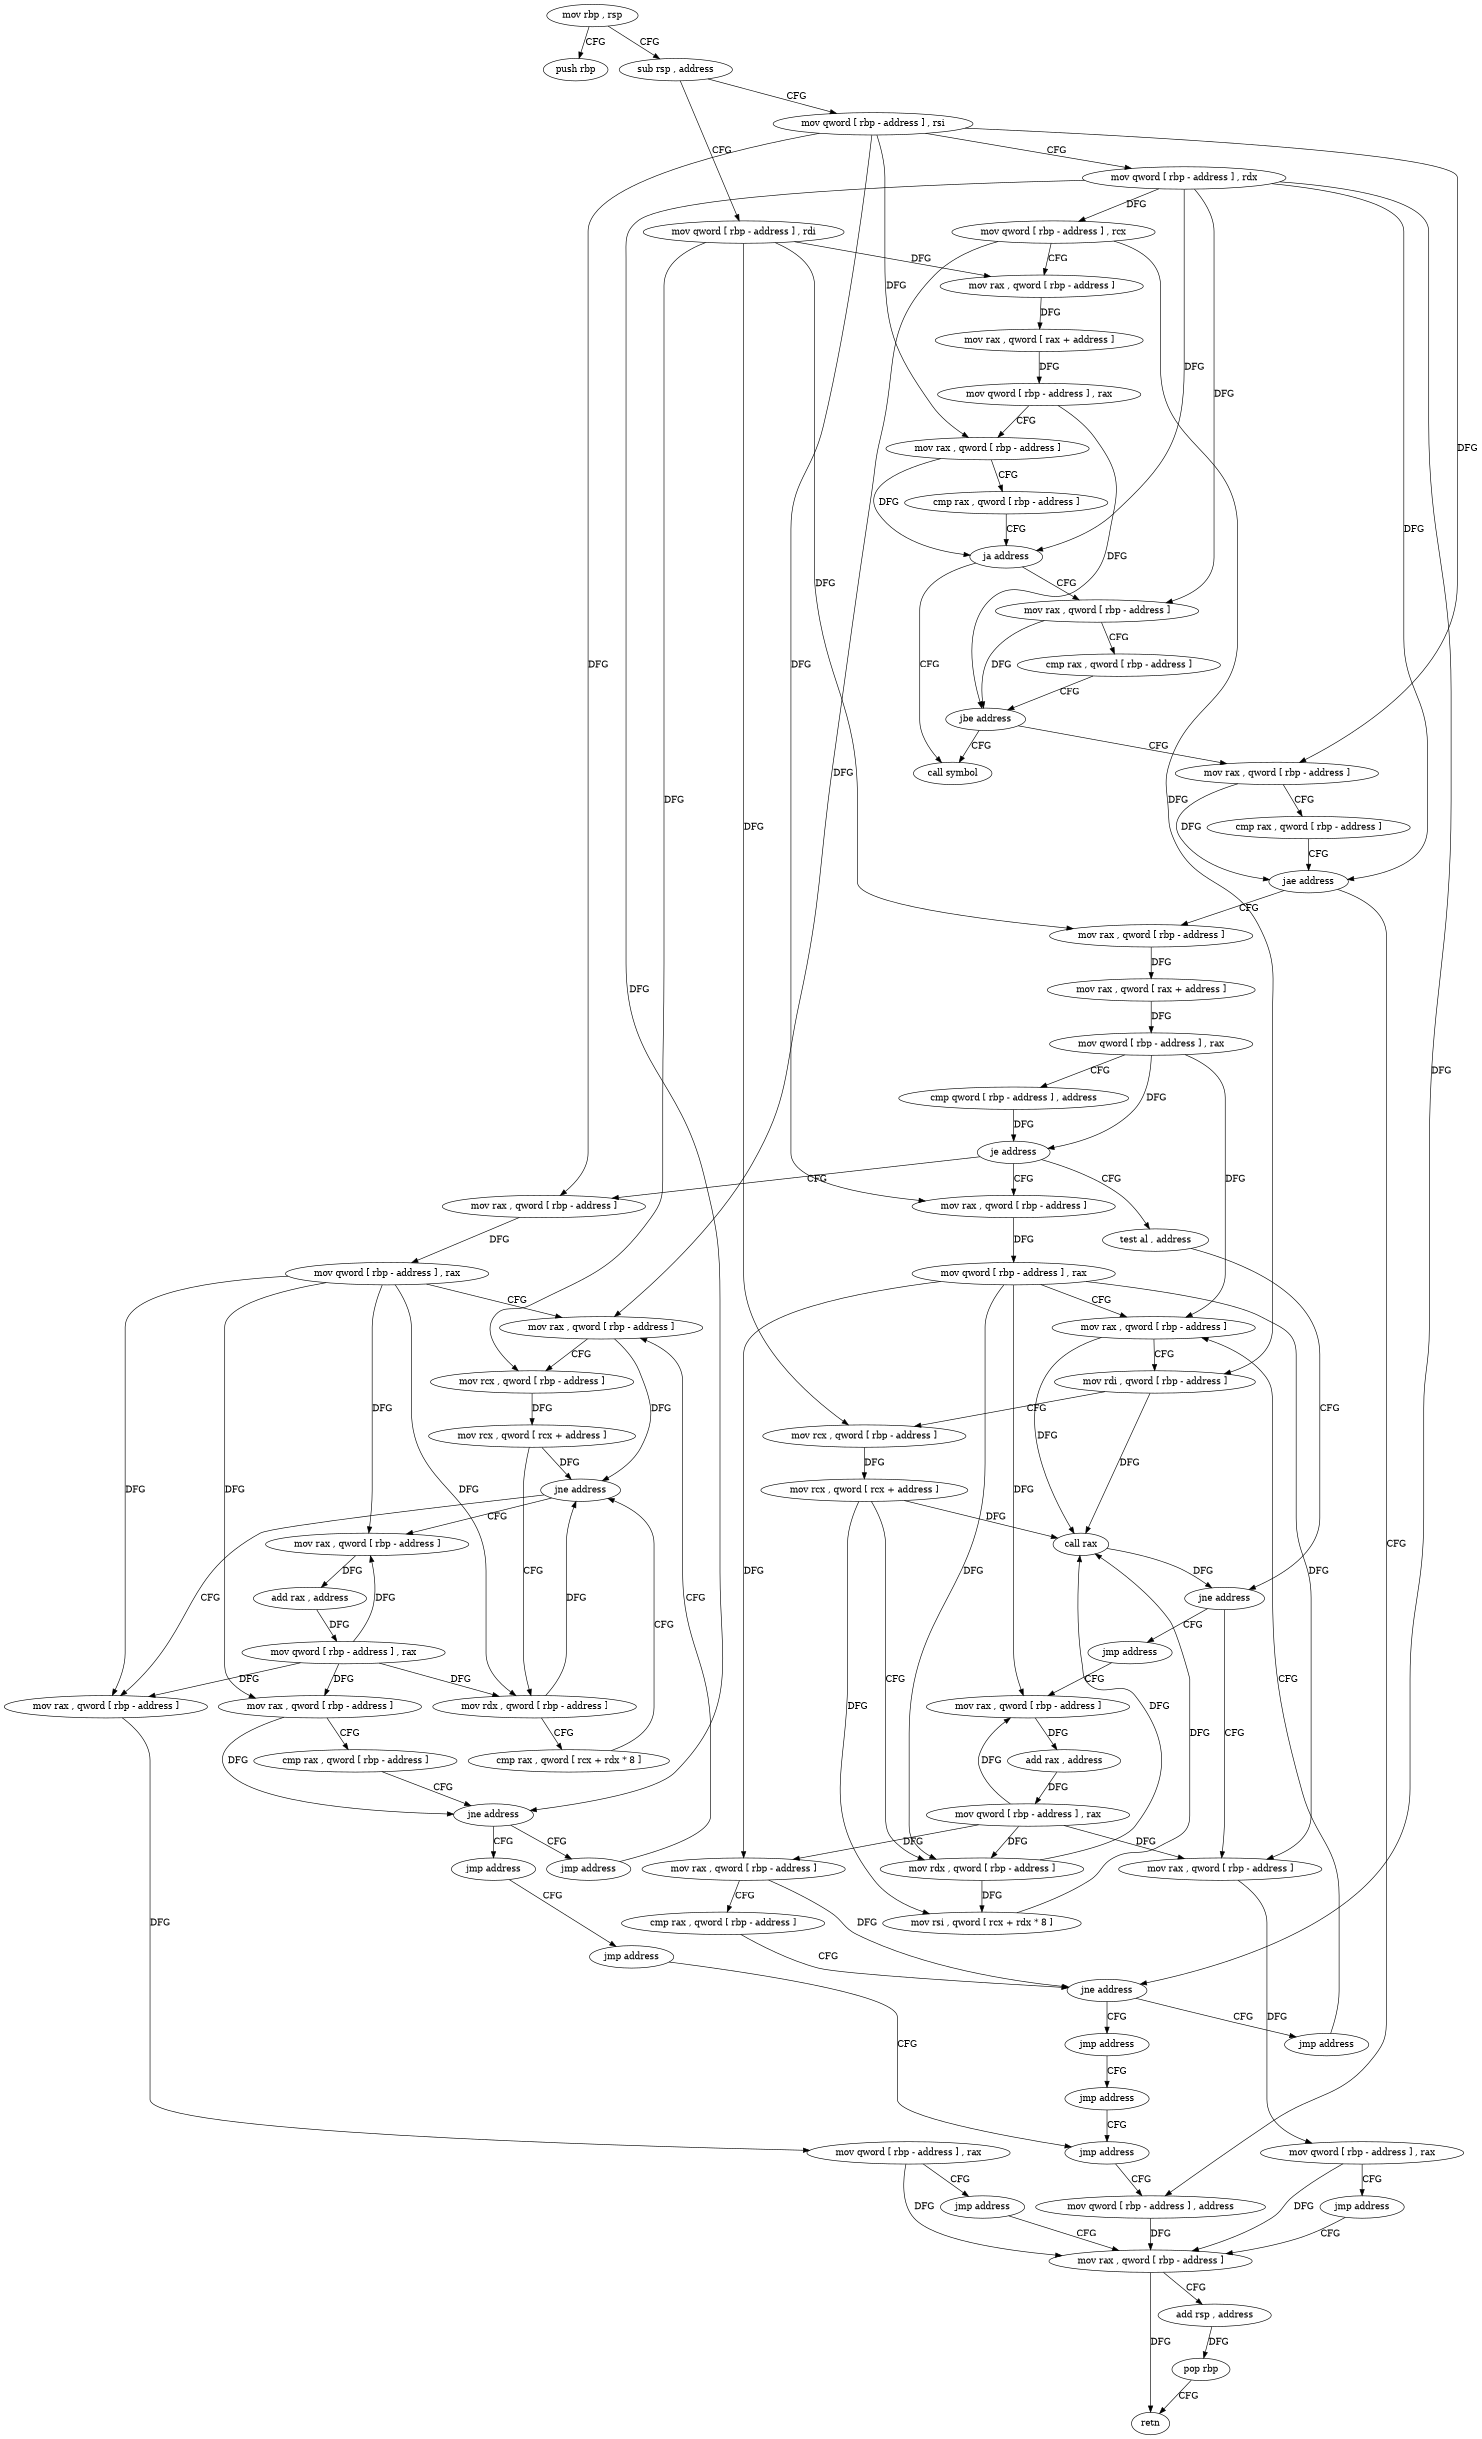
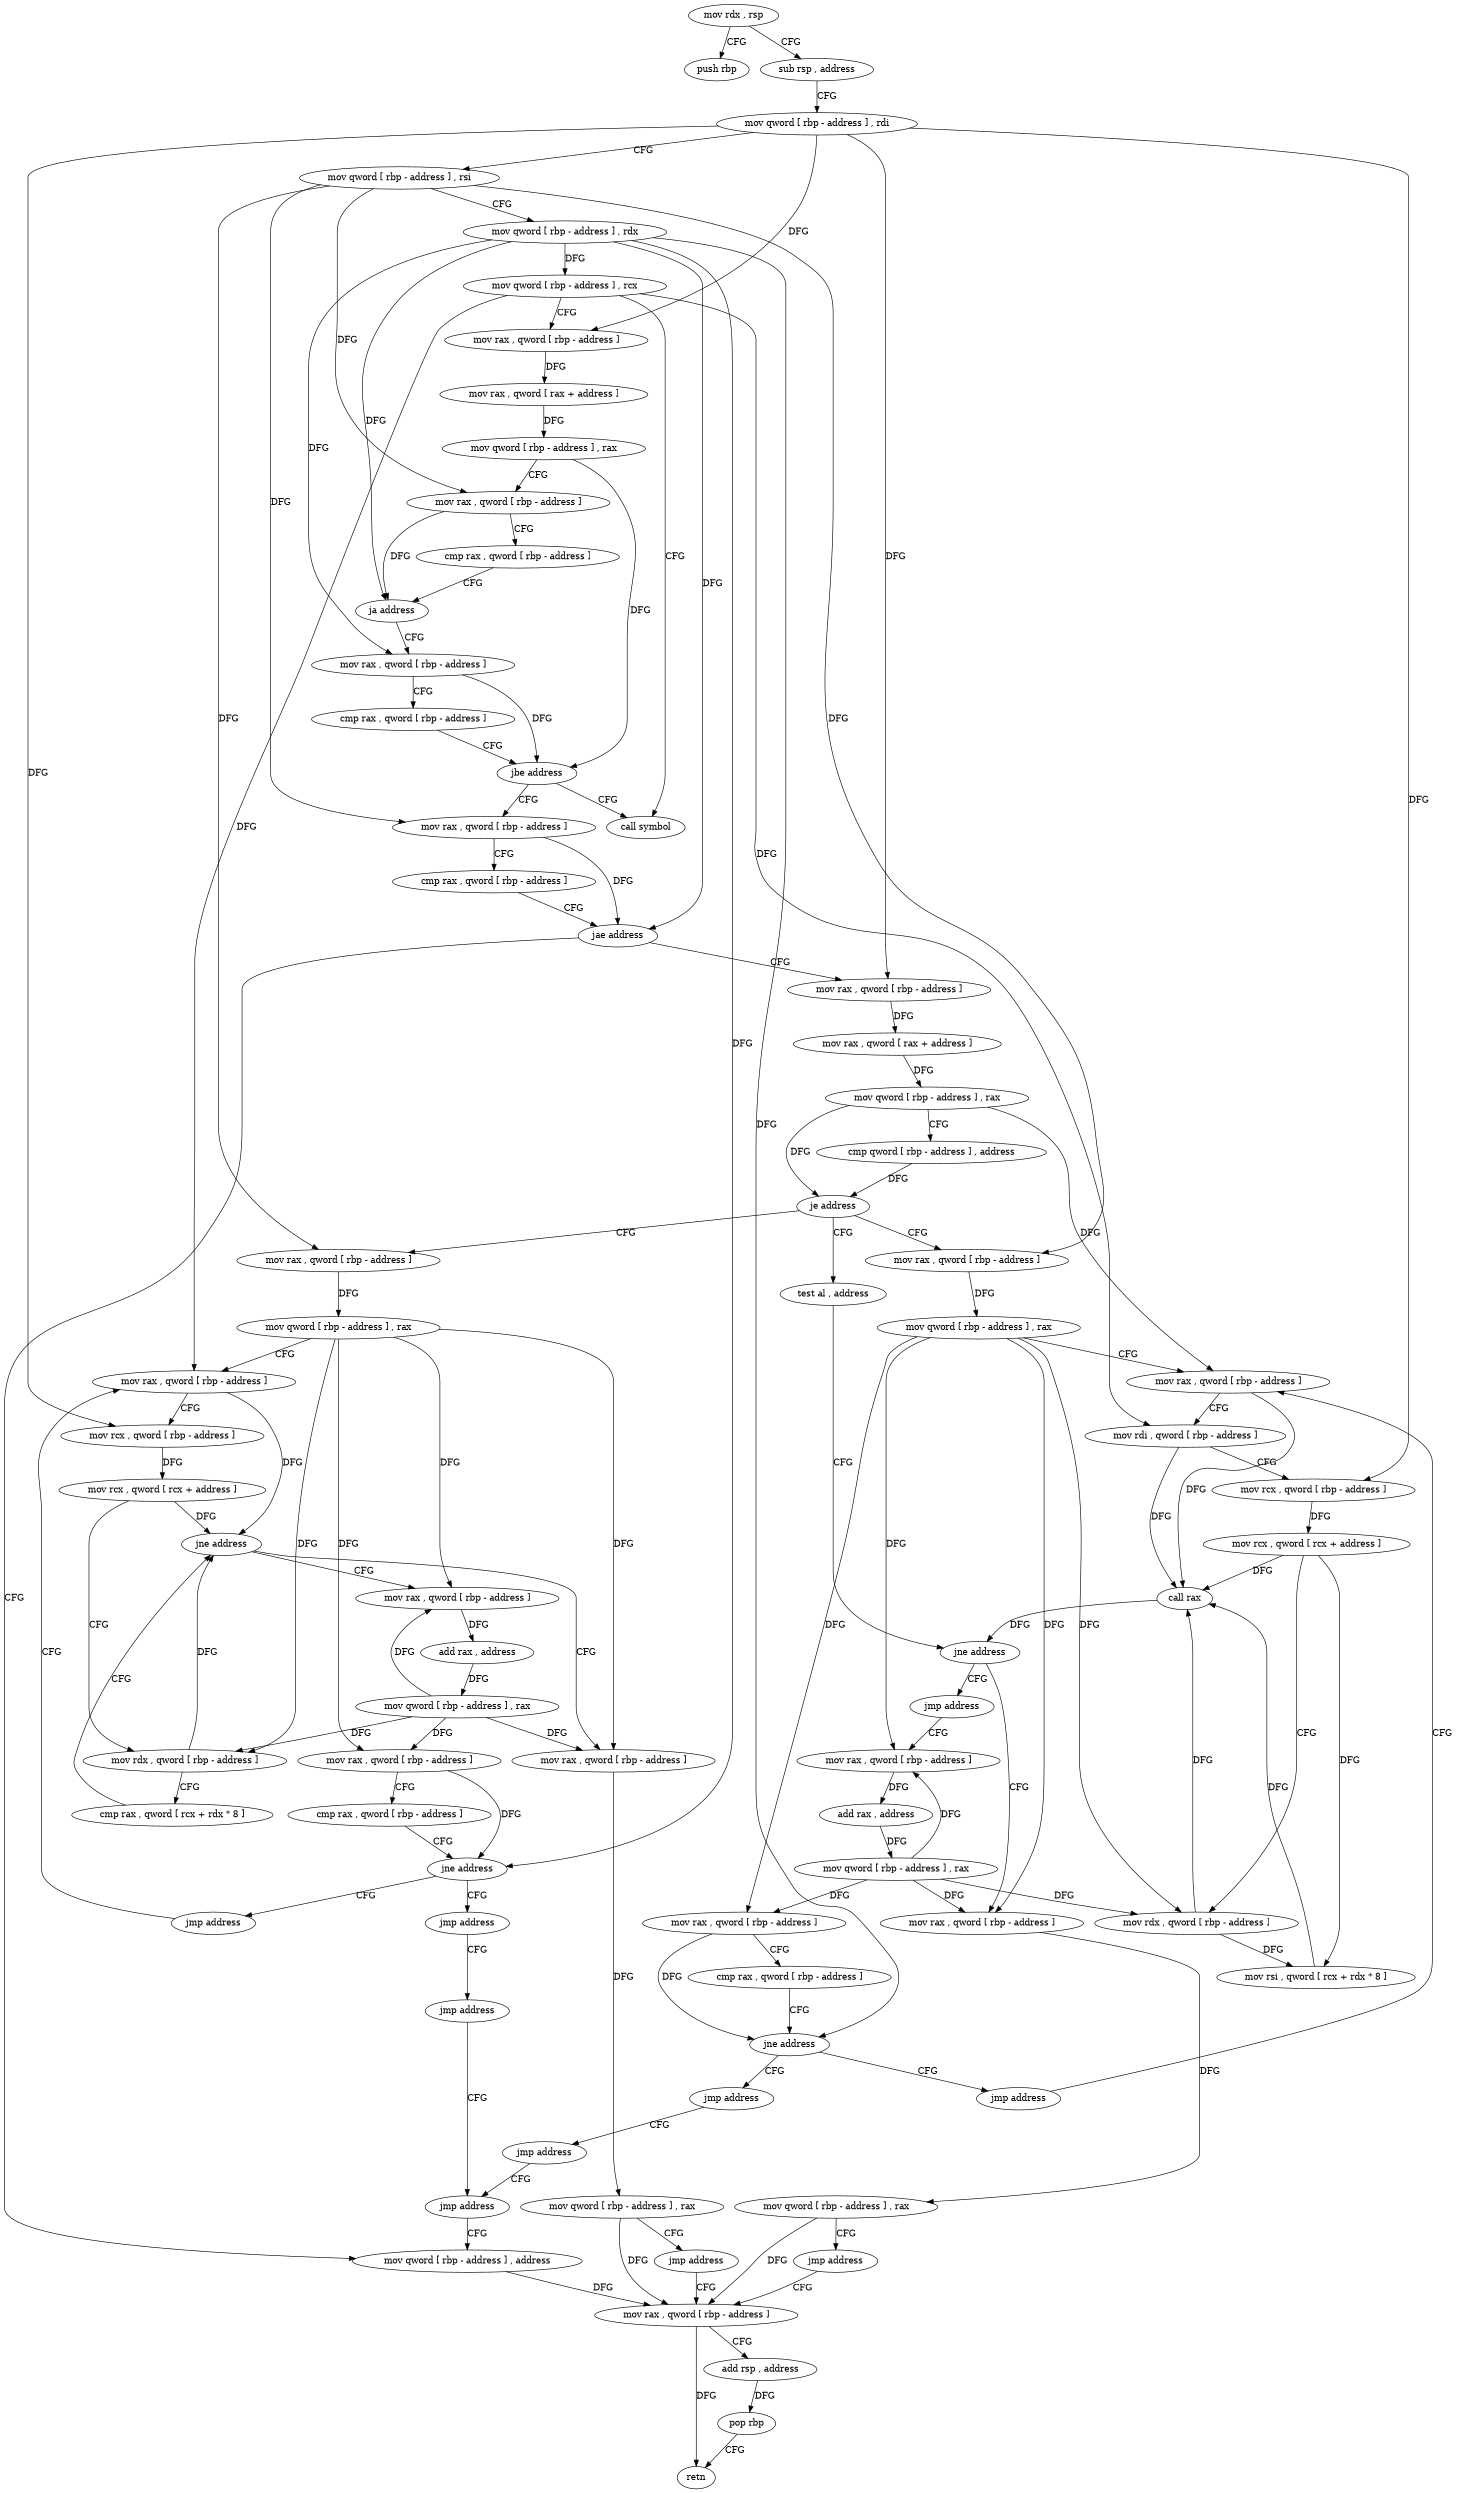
node "mov rbp , rsp": label "mov rbp , rsp" -> "mov rdx , rsp"
edge "sub rsp , address" -> "mov qword [ rbp - address ] , rsi": now "mov qword [ rbp - address ] , rdi" -> "mov qword [ rbp - address ] , rsi"
edge "ja address" -> "call symbol": now "mov qword [ rbp - address ] , rcx" -> "call symbol"
